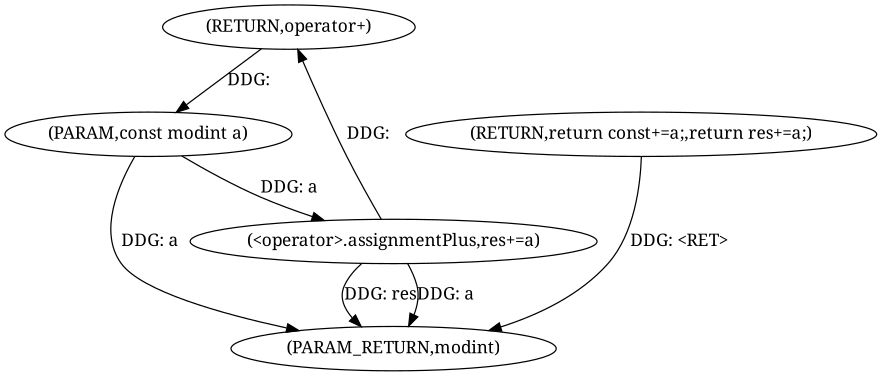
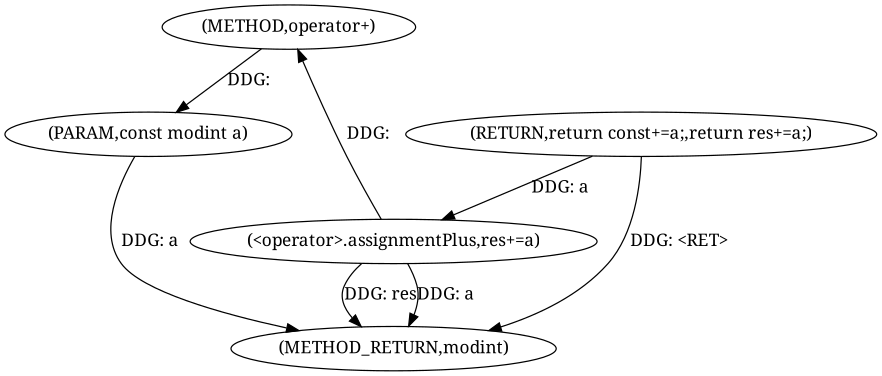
node "(RETURN,operator+)": label "(RETURN,operator+)" -> "(METHOD,operator+)"
edge "(PARAM,const modint a)" -> "(<operator>.assignmentPlus,res+=a)": now "(RETURN,return const+=a;,return res+=a;)" -> "(<operator>.assignmentPlus,res+=a)"
node "(PARAM_RETURN,modint)": label "(PARAM_RETURN,modint)" -> "(METHOD_RETURN,modint)"
